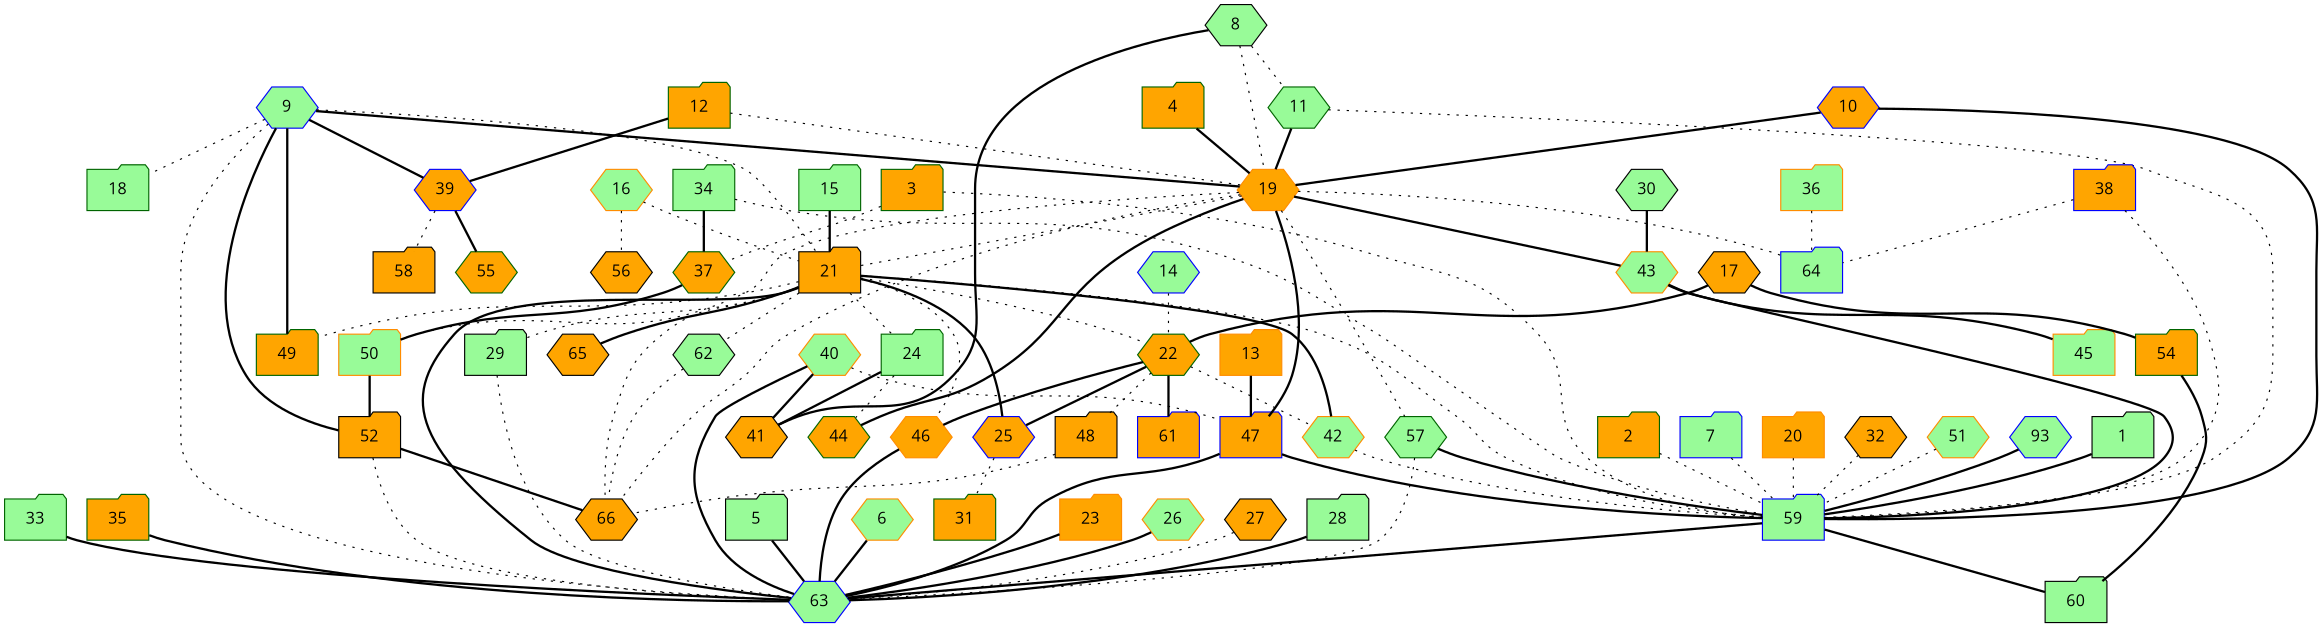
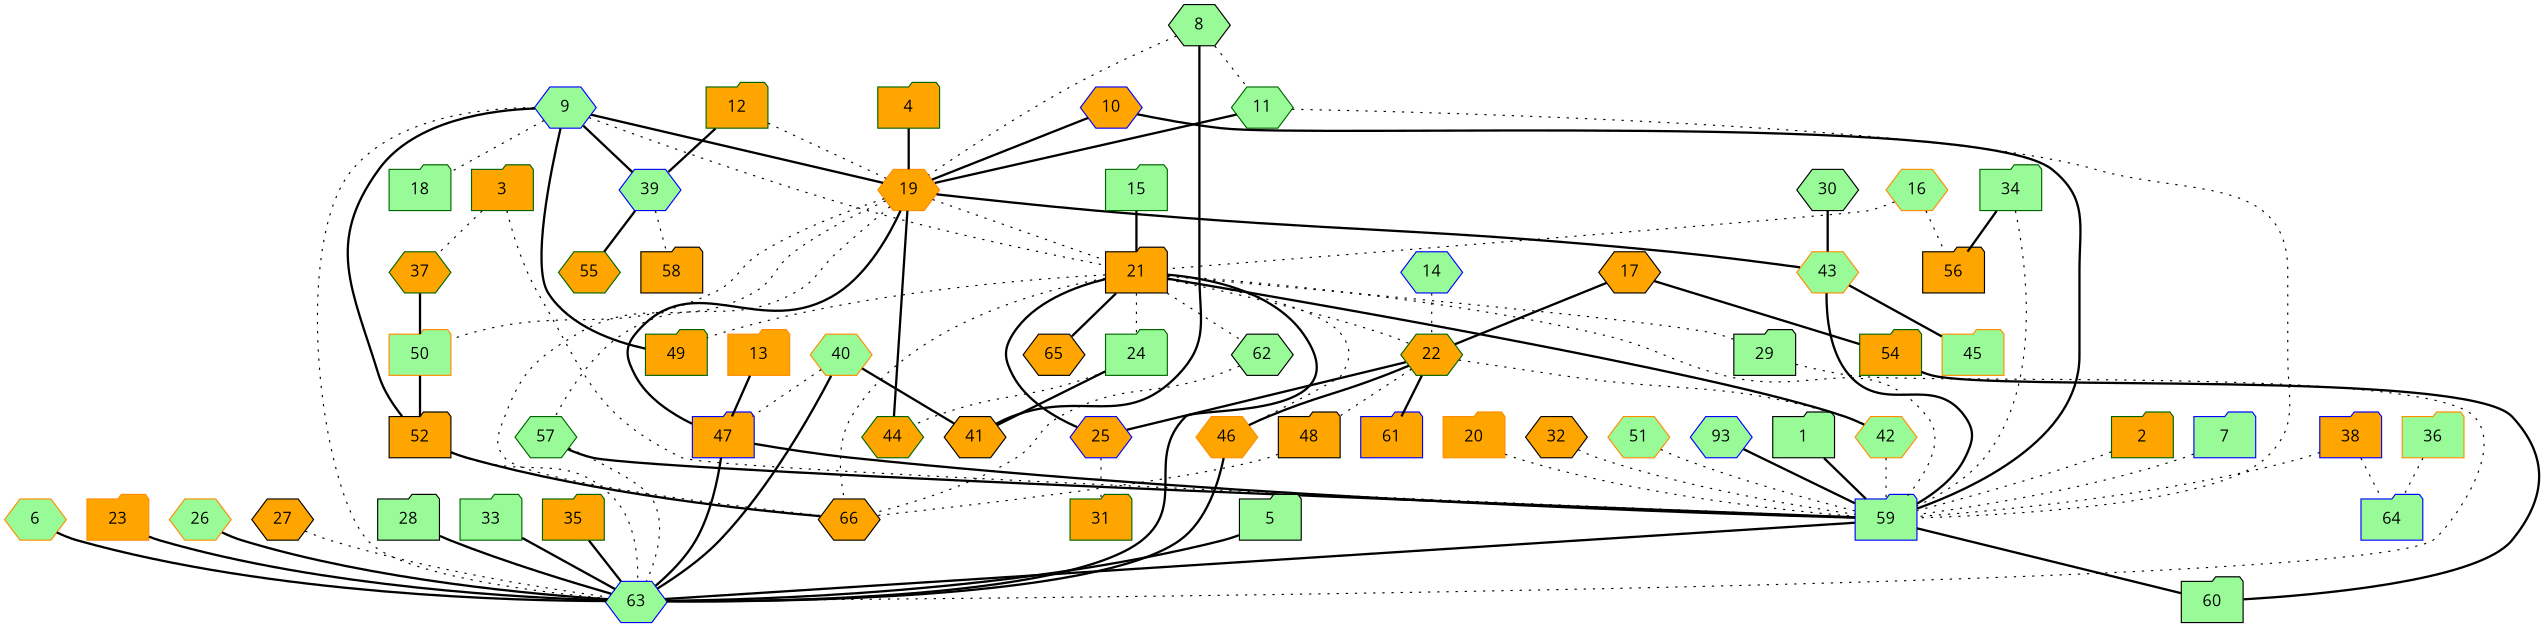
node "39": fillcolor orange -> palegreen
edge "19" -- "64": removed
edge "34" -- "37": now "34" -- "56"
node "56": shape hexagon -> folder
